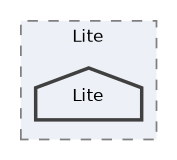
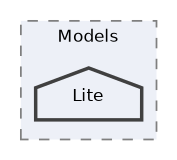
cluster "Lite": label "Lite" -> "Models"
